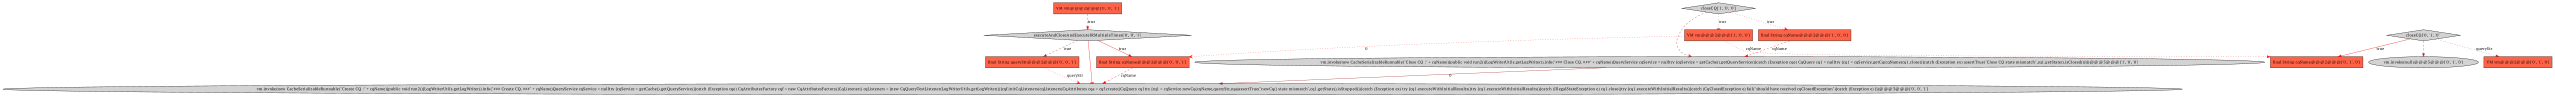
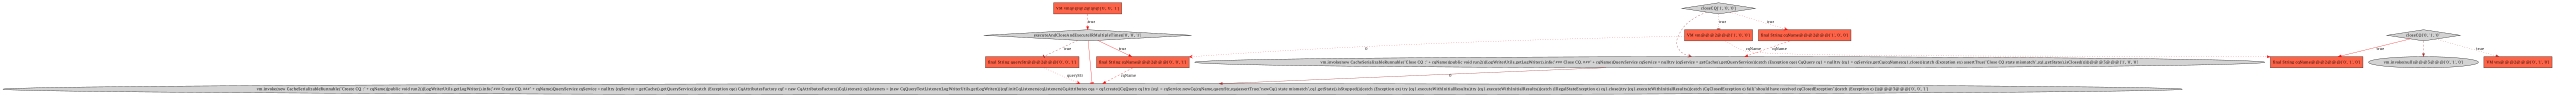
edge "executeAndCloseAndExecuteIRMultipleTimes['0', '0', '1']" -> "final String queryStr@@@2@@@['0', '0', '1']": arrowhead normal -> tee
edge "closeCQ['0', '1', '0']" -> "VM vm@@@2@@@['0', '1', '0']": label "queryStr" -> "true"
